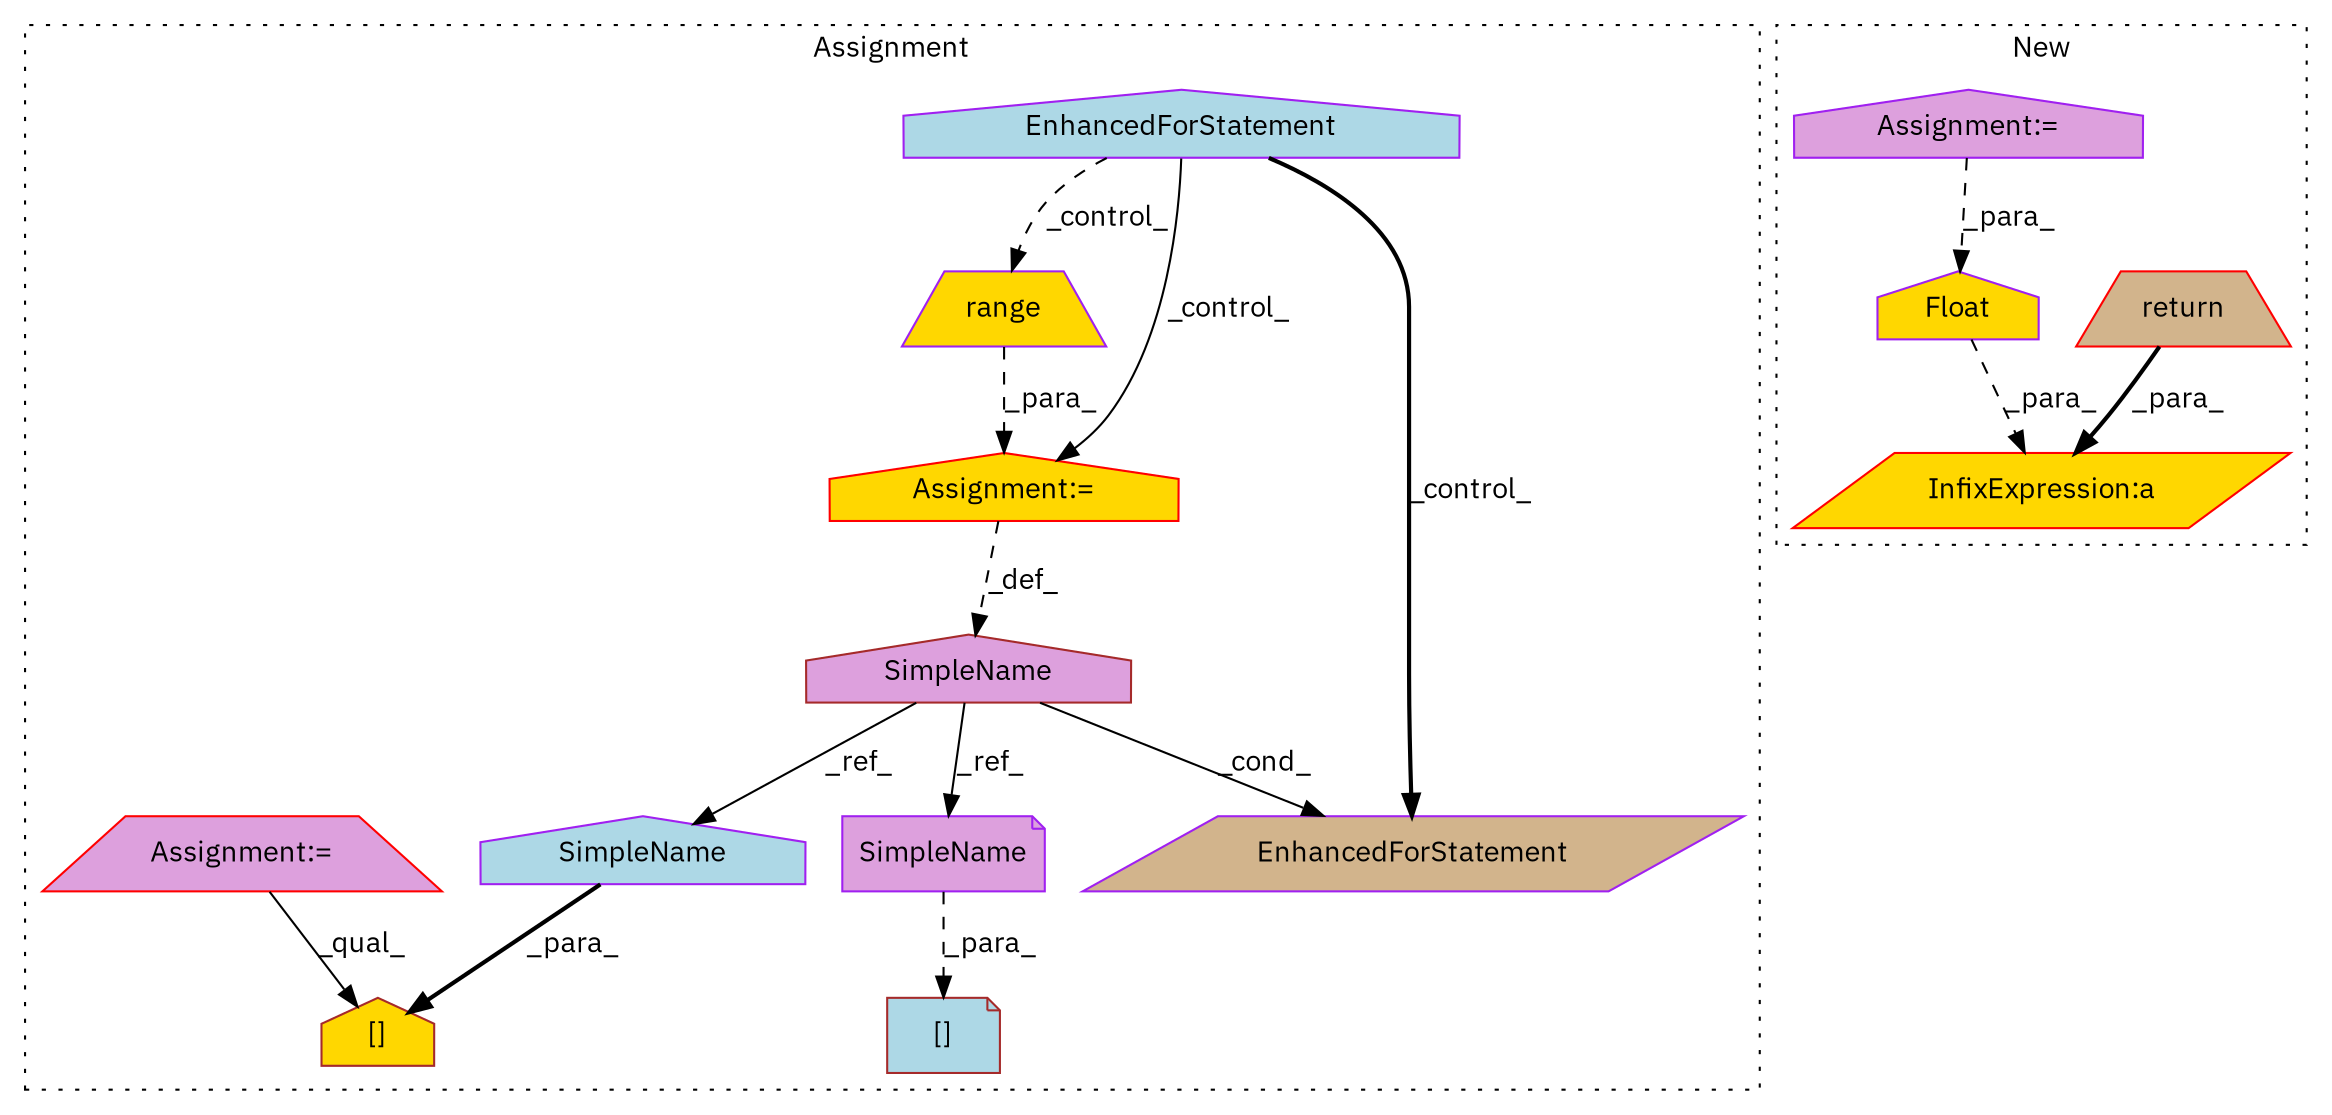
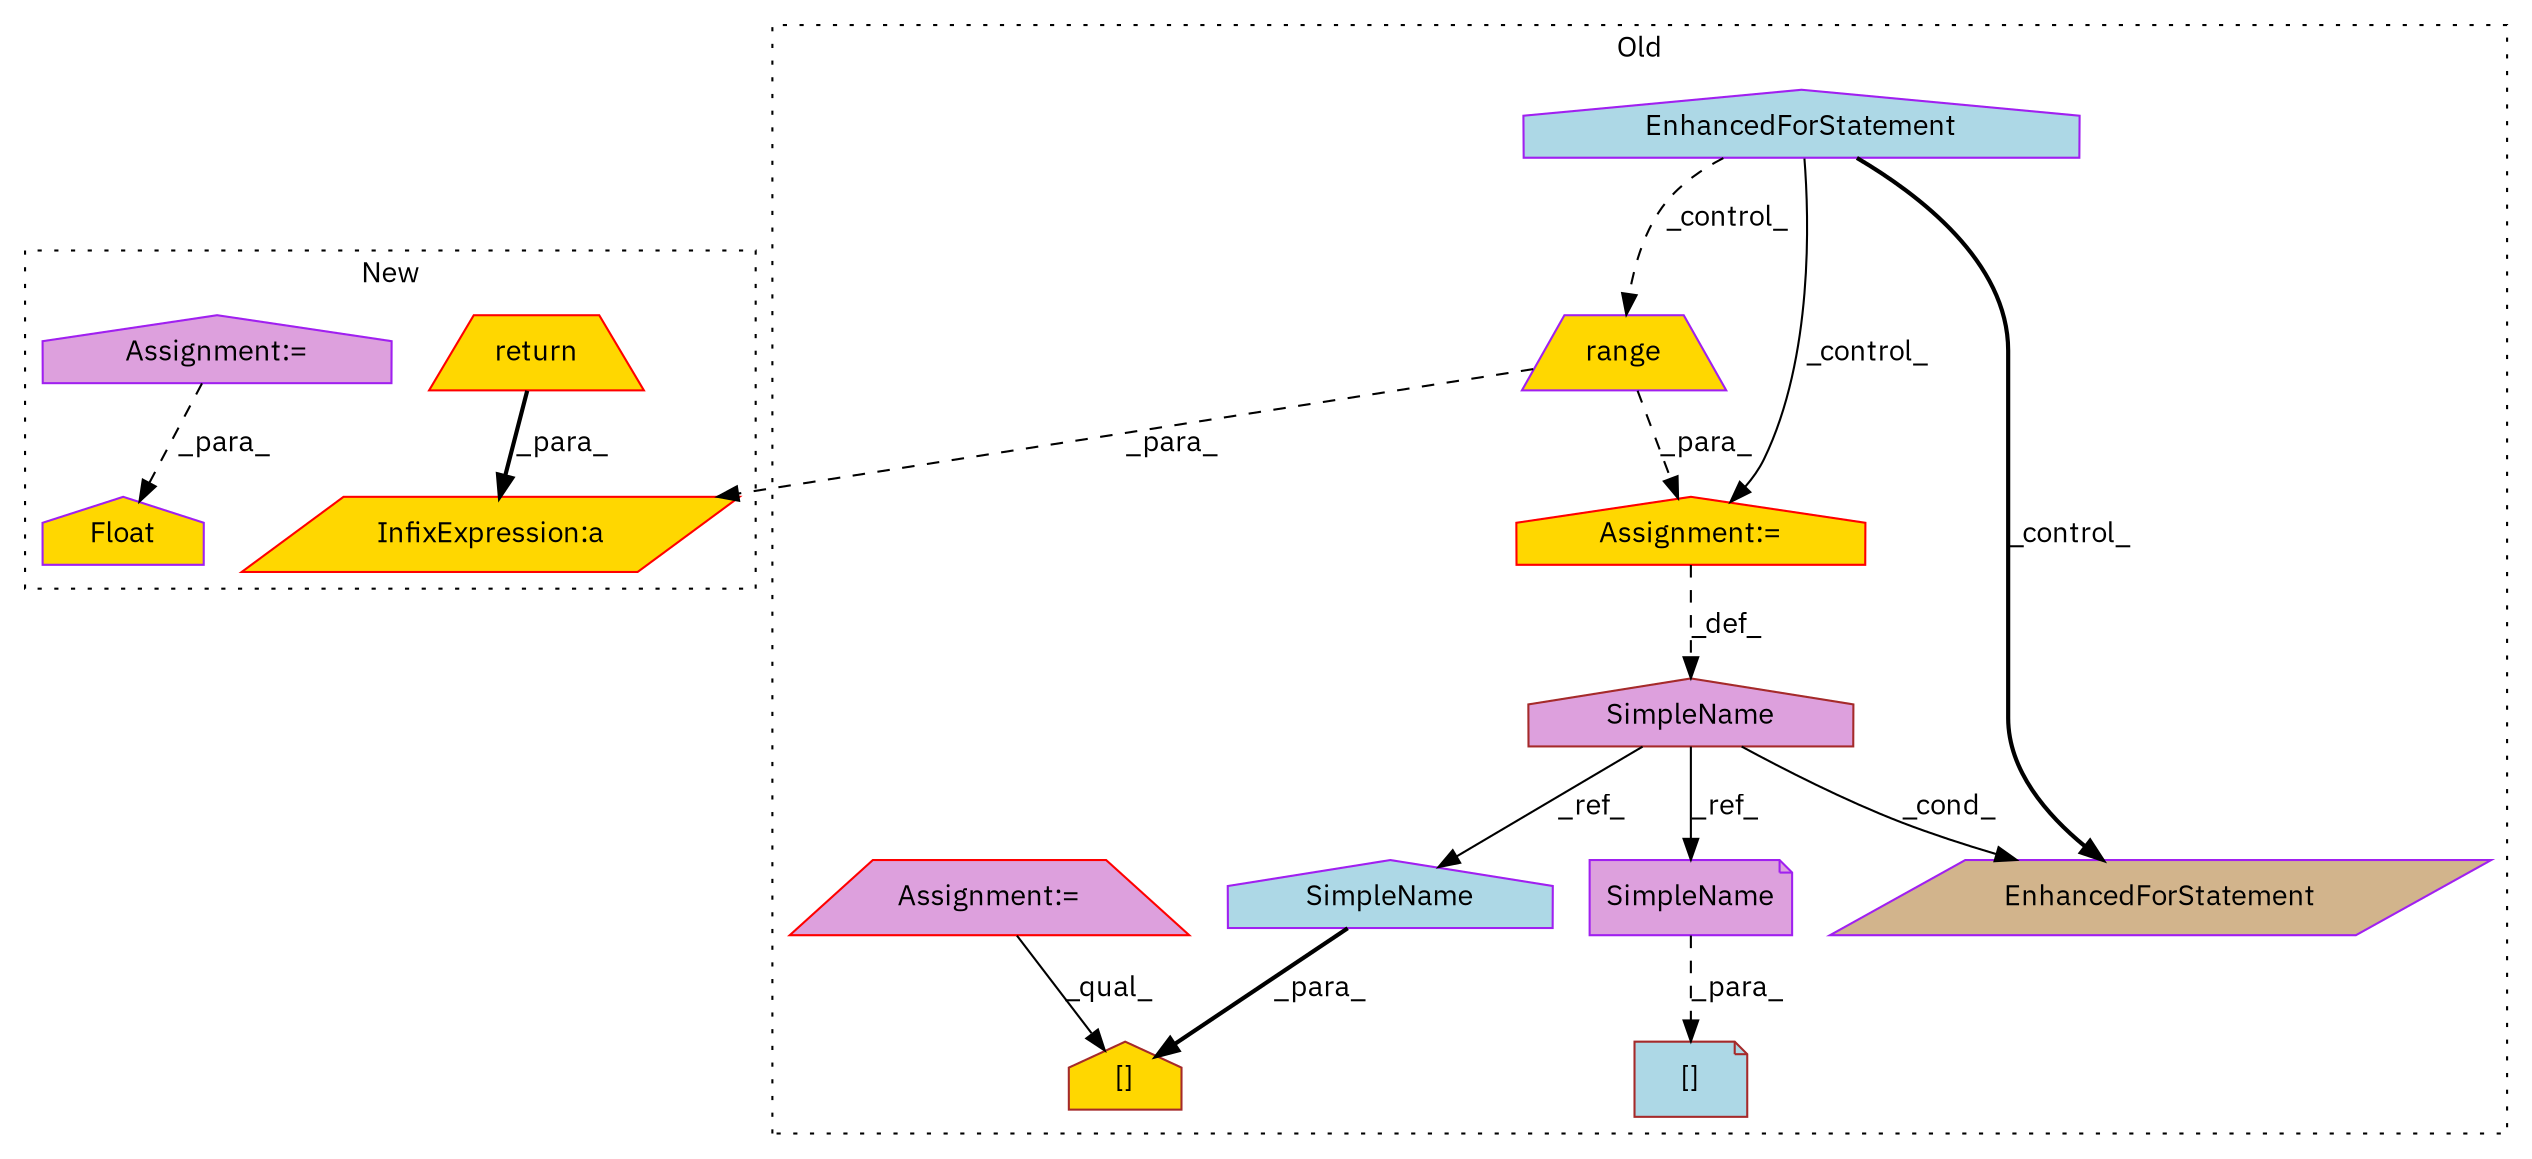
cluster "Assignment": label "Assignment" -> "Old"
node "return": fillcolor tan -> gold
edge "Float" -> "InfixExpression:a": now "range" -> "InfixExpression:a"
